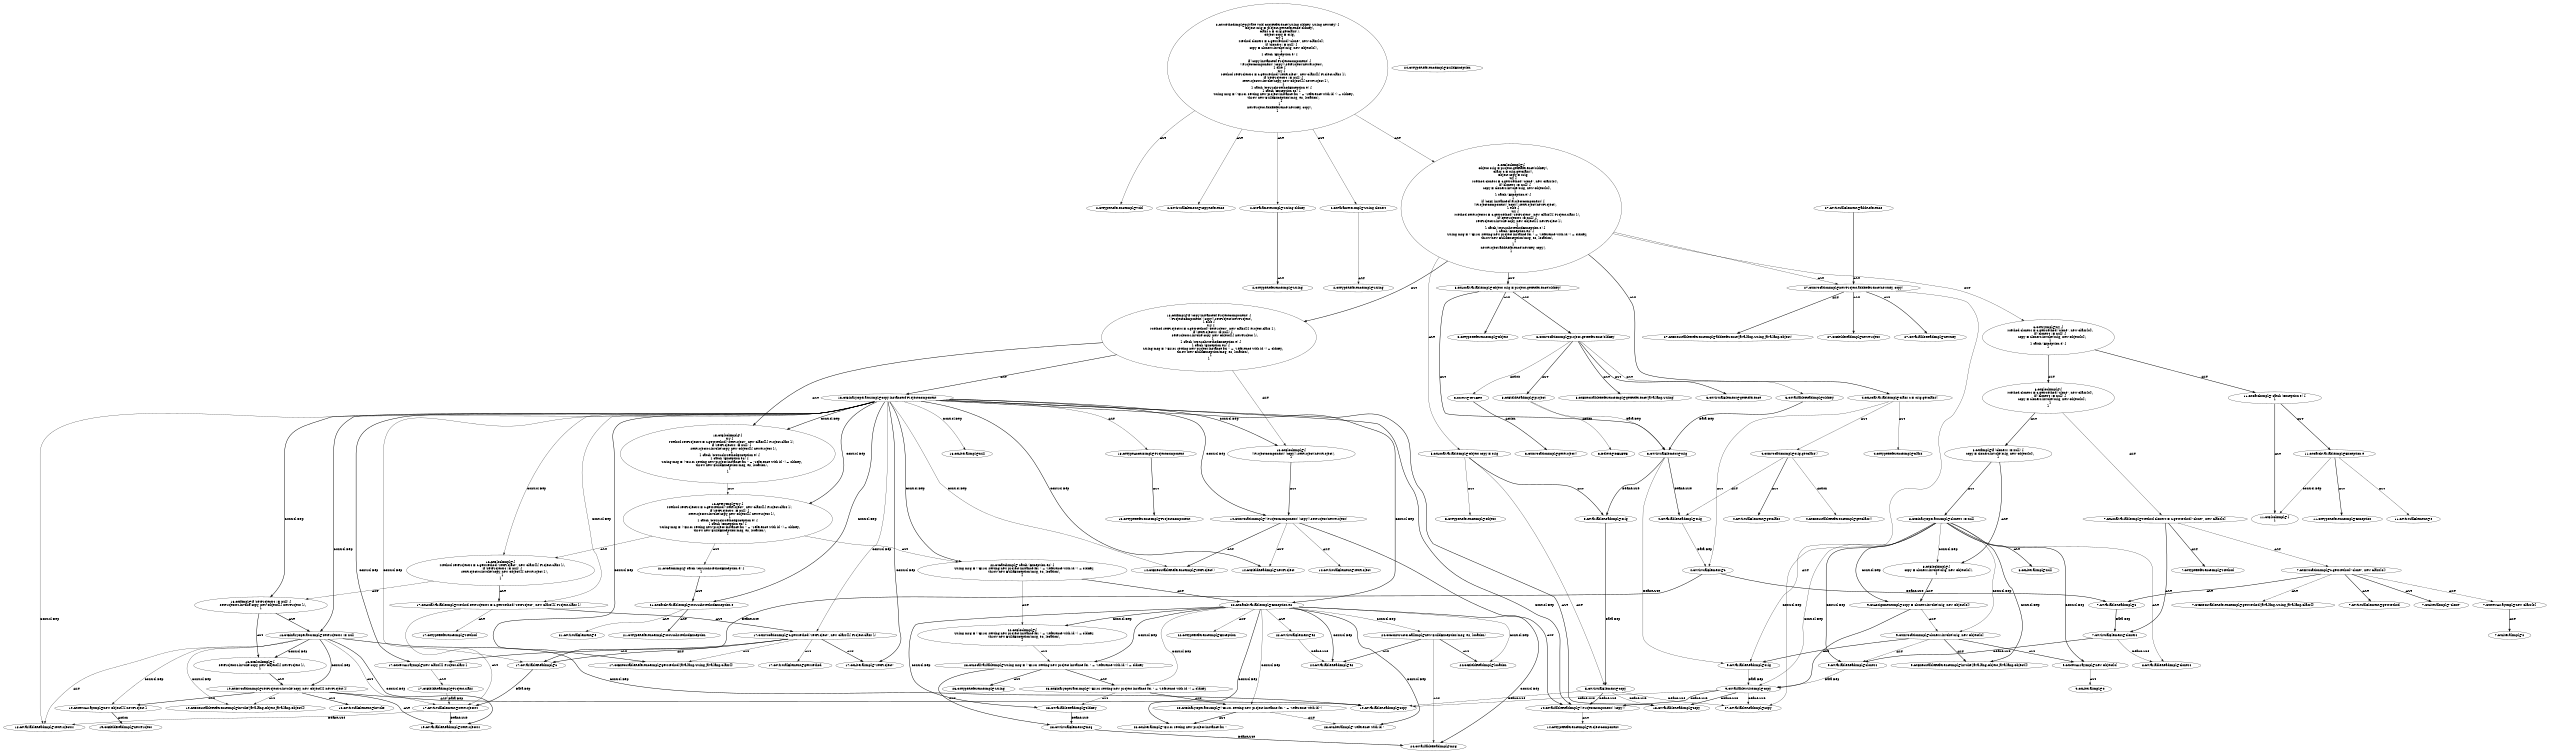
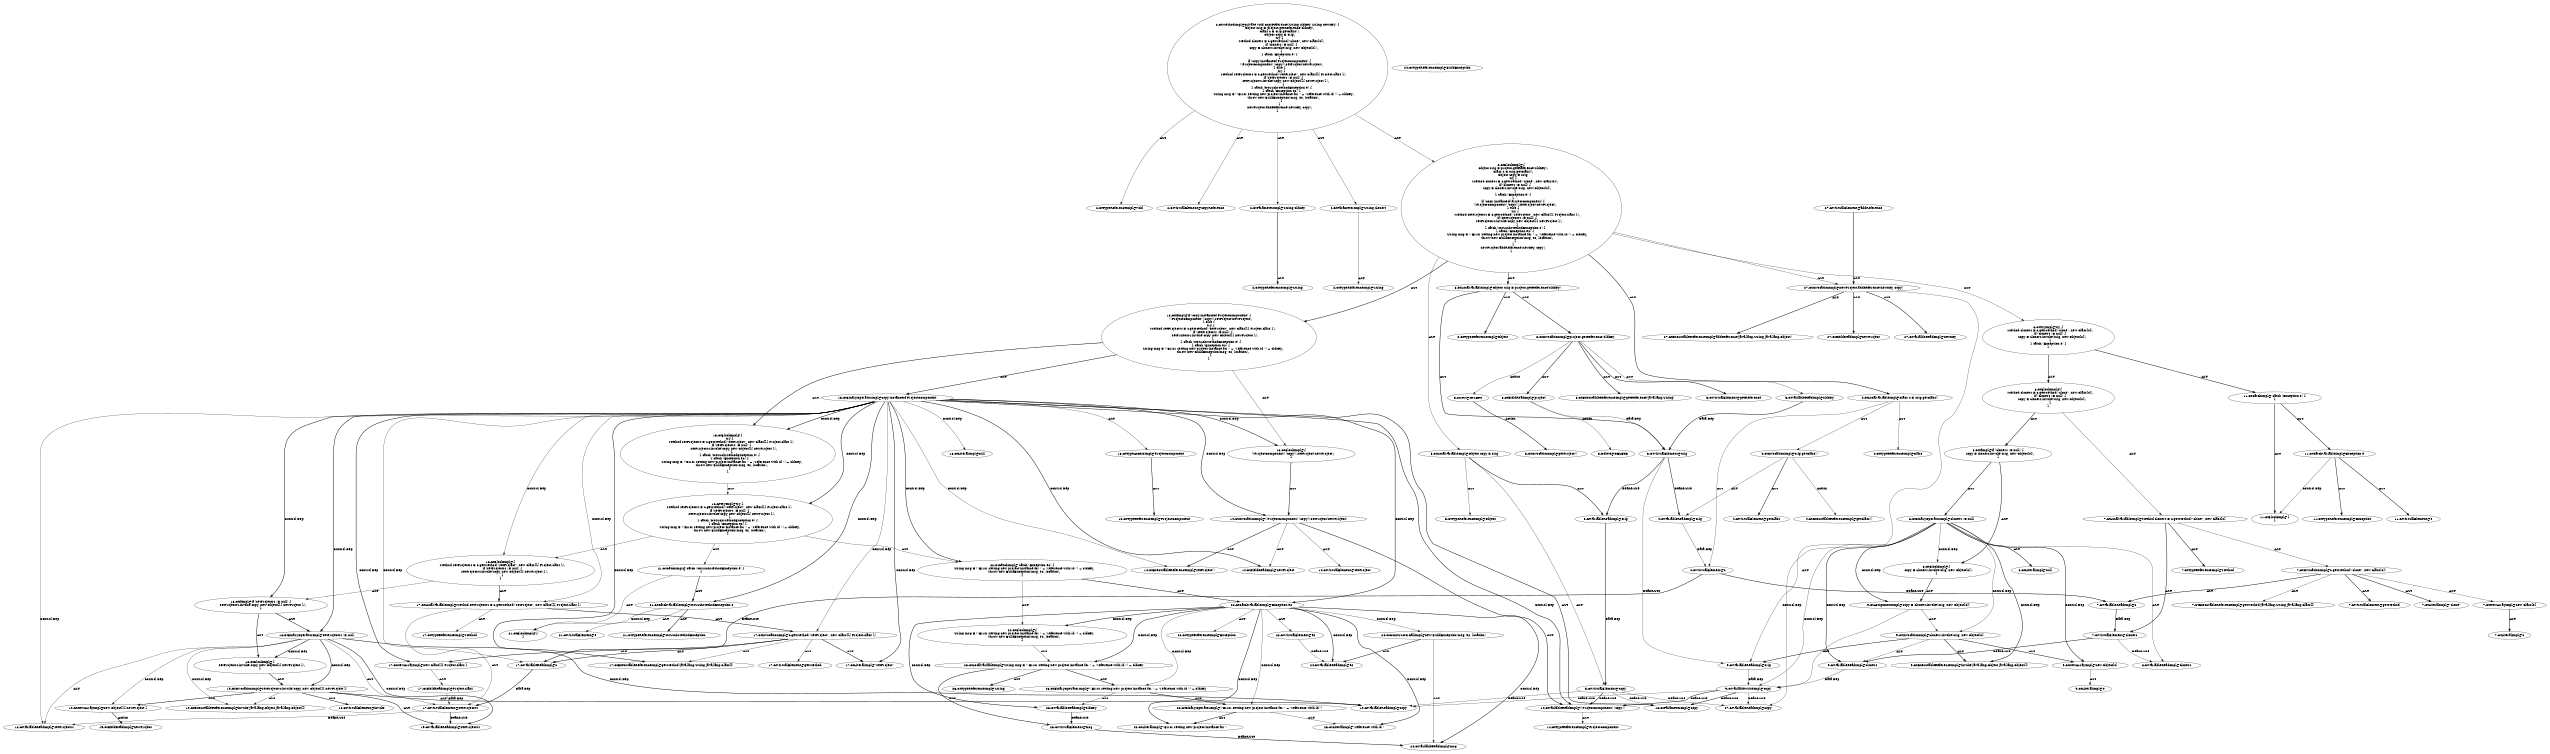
edge "11:CtCatchVariableImpl@Exception e" -> "11:CtVirtualElement@e": style solid -> bold
node "21:CtBlockImpl@{ }": added
edge "9:CtAssignmentImpl@copy = cloneM.invoke(orig, new Object[0])" -> "9:CtVariableWriteImpl@copy": style bold -> solid
node "24:CtFieldReadImpl@location": removed
node "13:CtVariableReadImpl@copy": label "13:CtVariableReadImpl@copy" -> "13:CtParameterImpl@copy"
